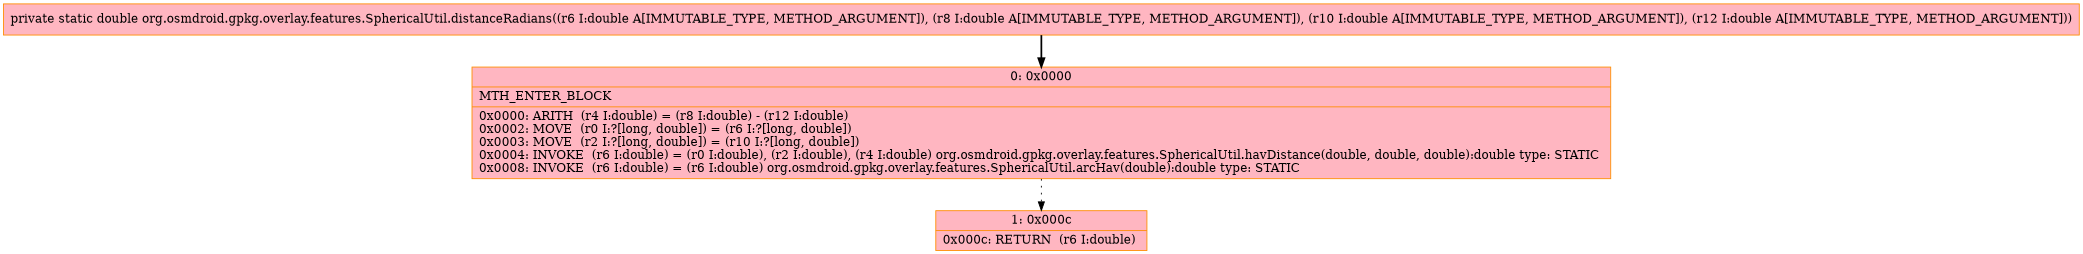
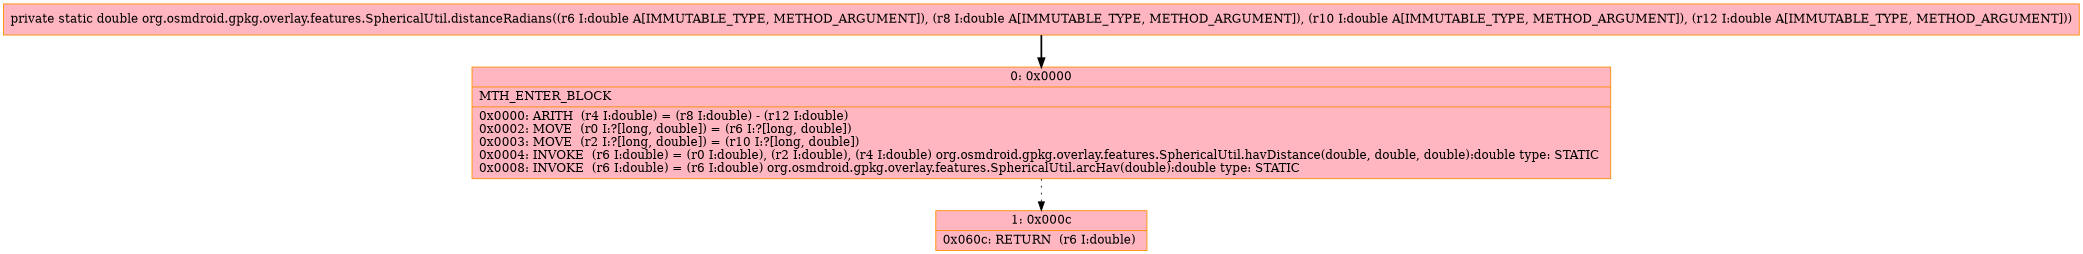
node "1: 0x000c": text "0x000c: RETURN  (r6 I:double)" -> "0x060c: RETURN  (r6 I:double)"
